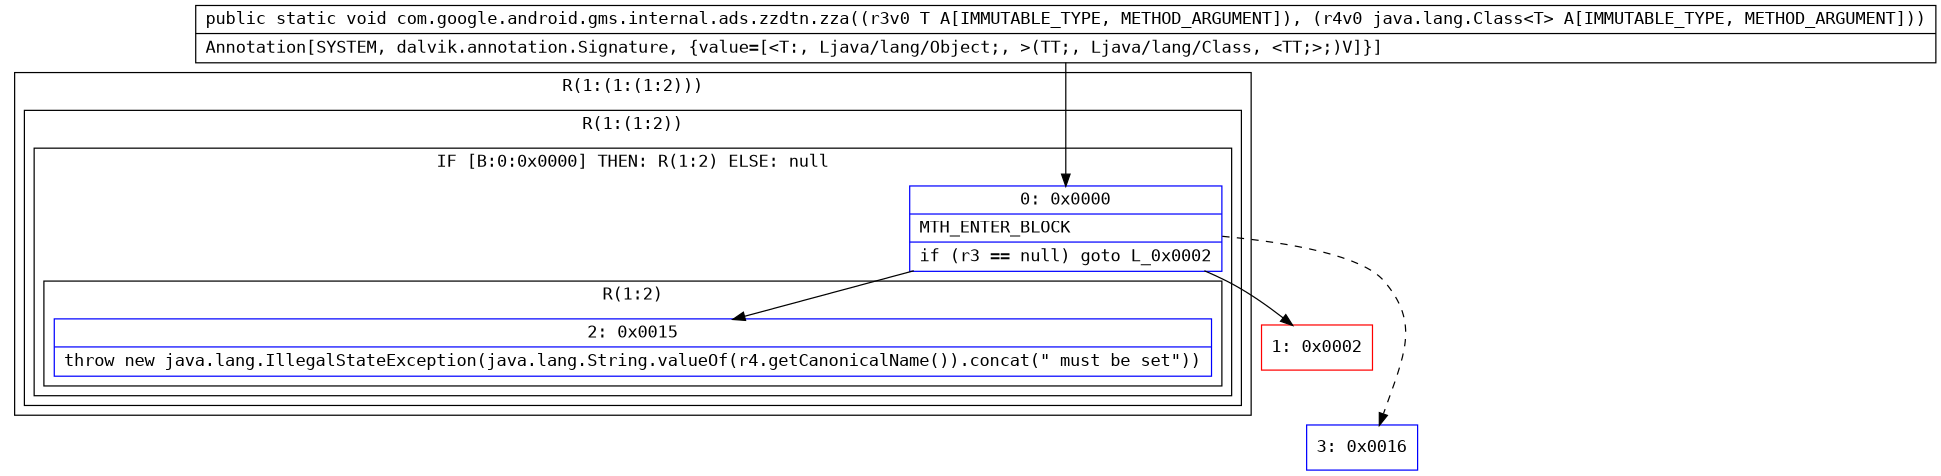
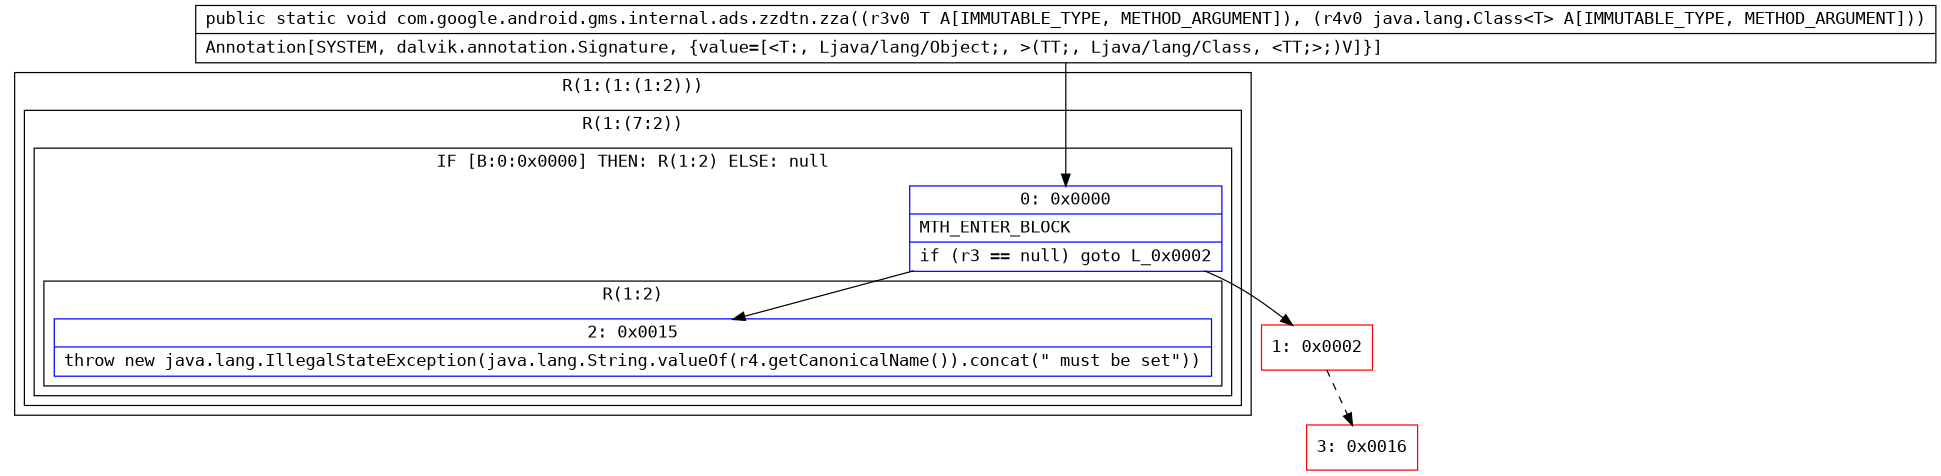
cluster "R(1:(1:2))": label "R(1:(1:2))" -> "R(1:(7:2))"
edge "0: 0x0000" -> "3: 0x0016": now "1: 0x0002" -> "3: 0x0016"
node "3: 0x0016": color blue -> red
